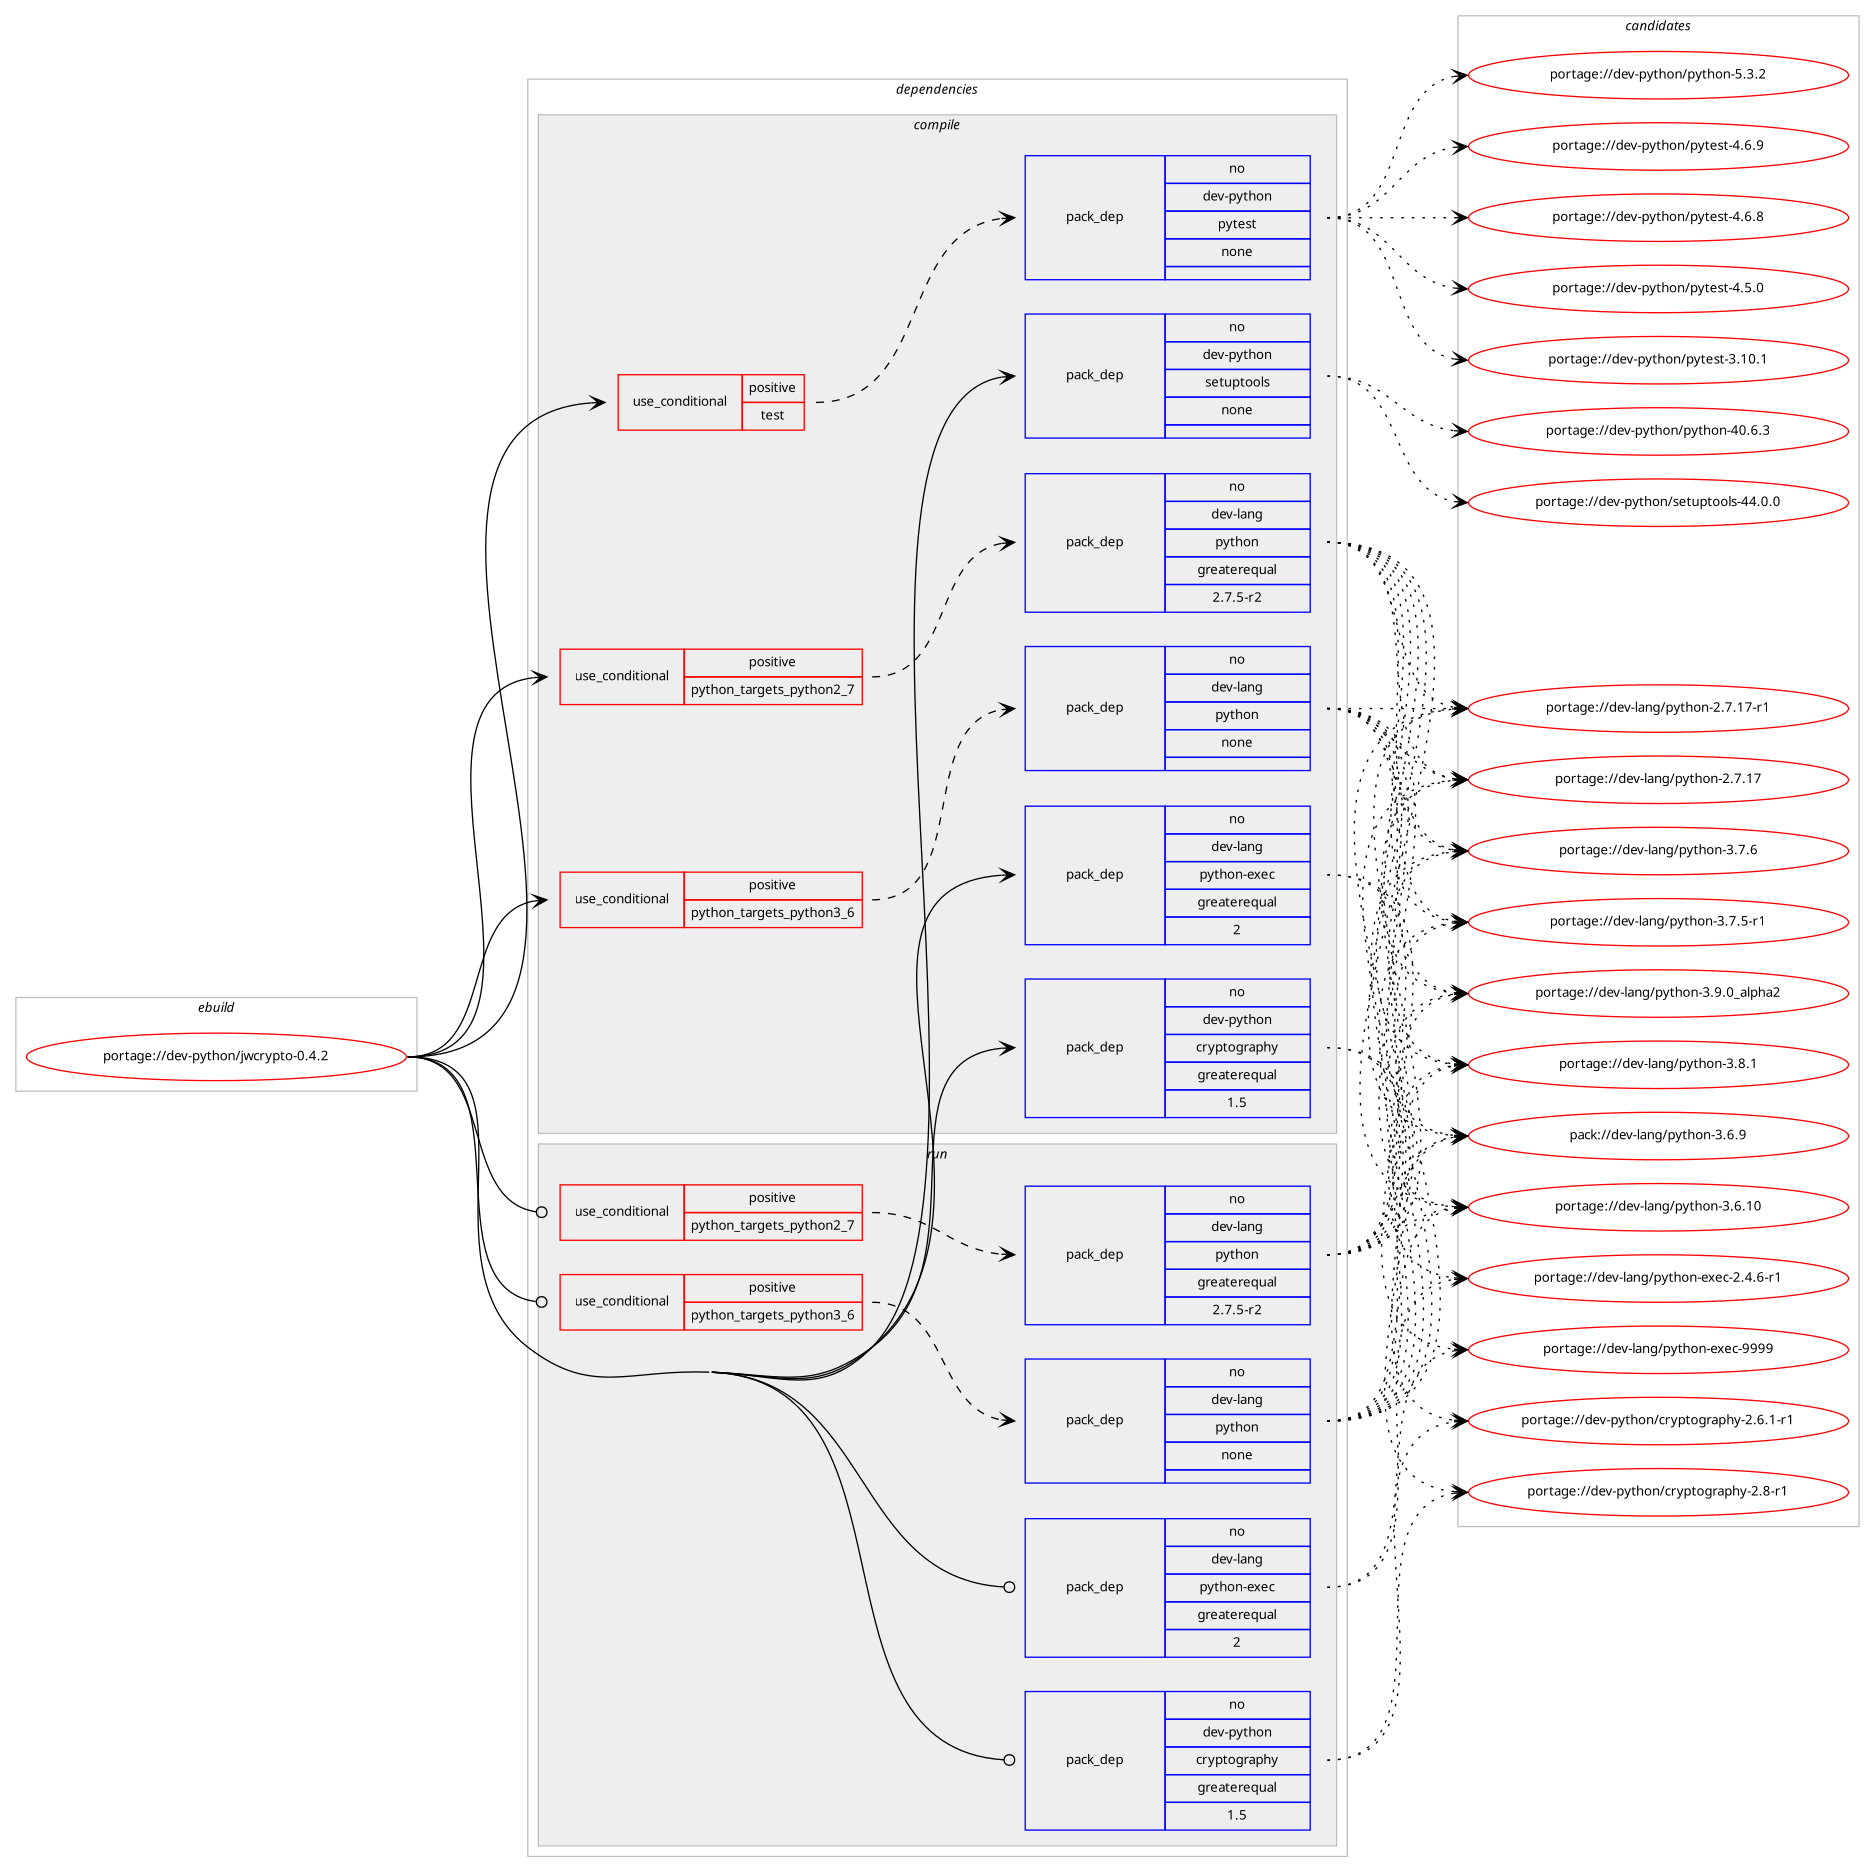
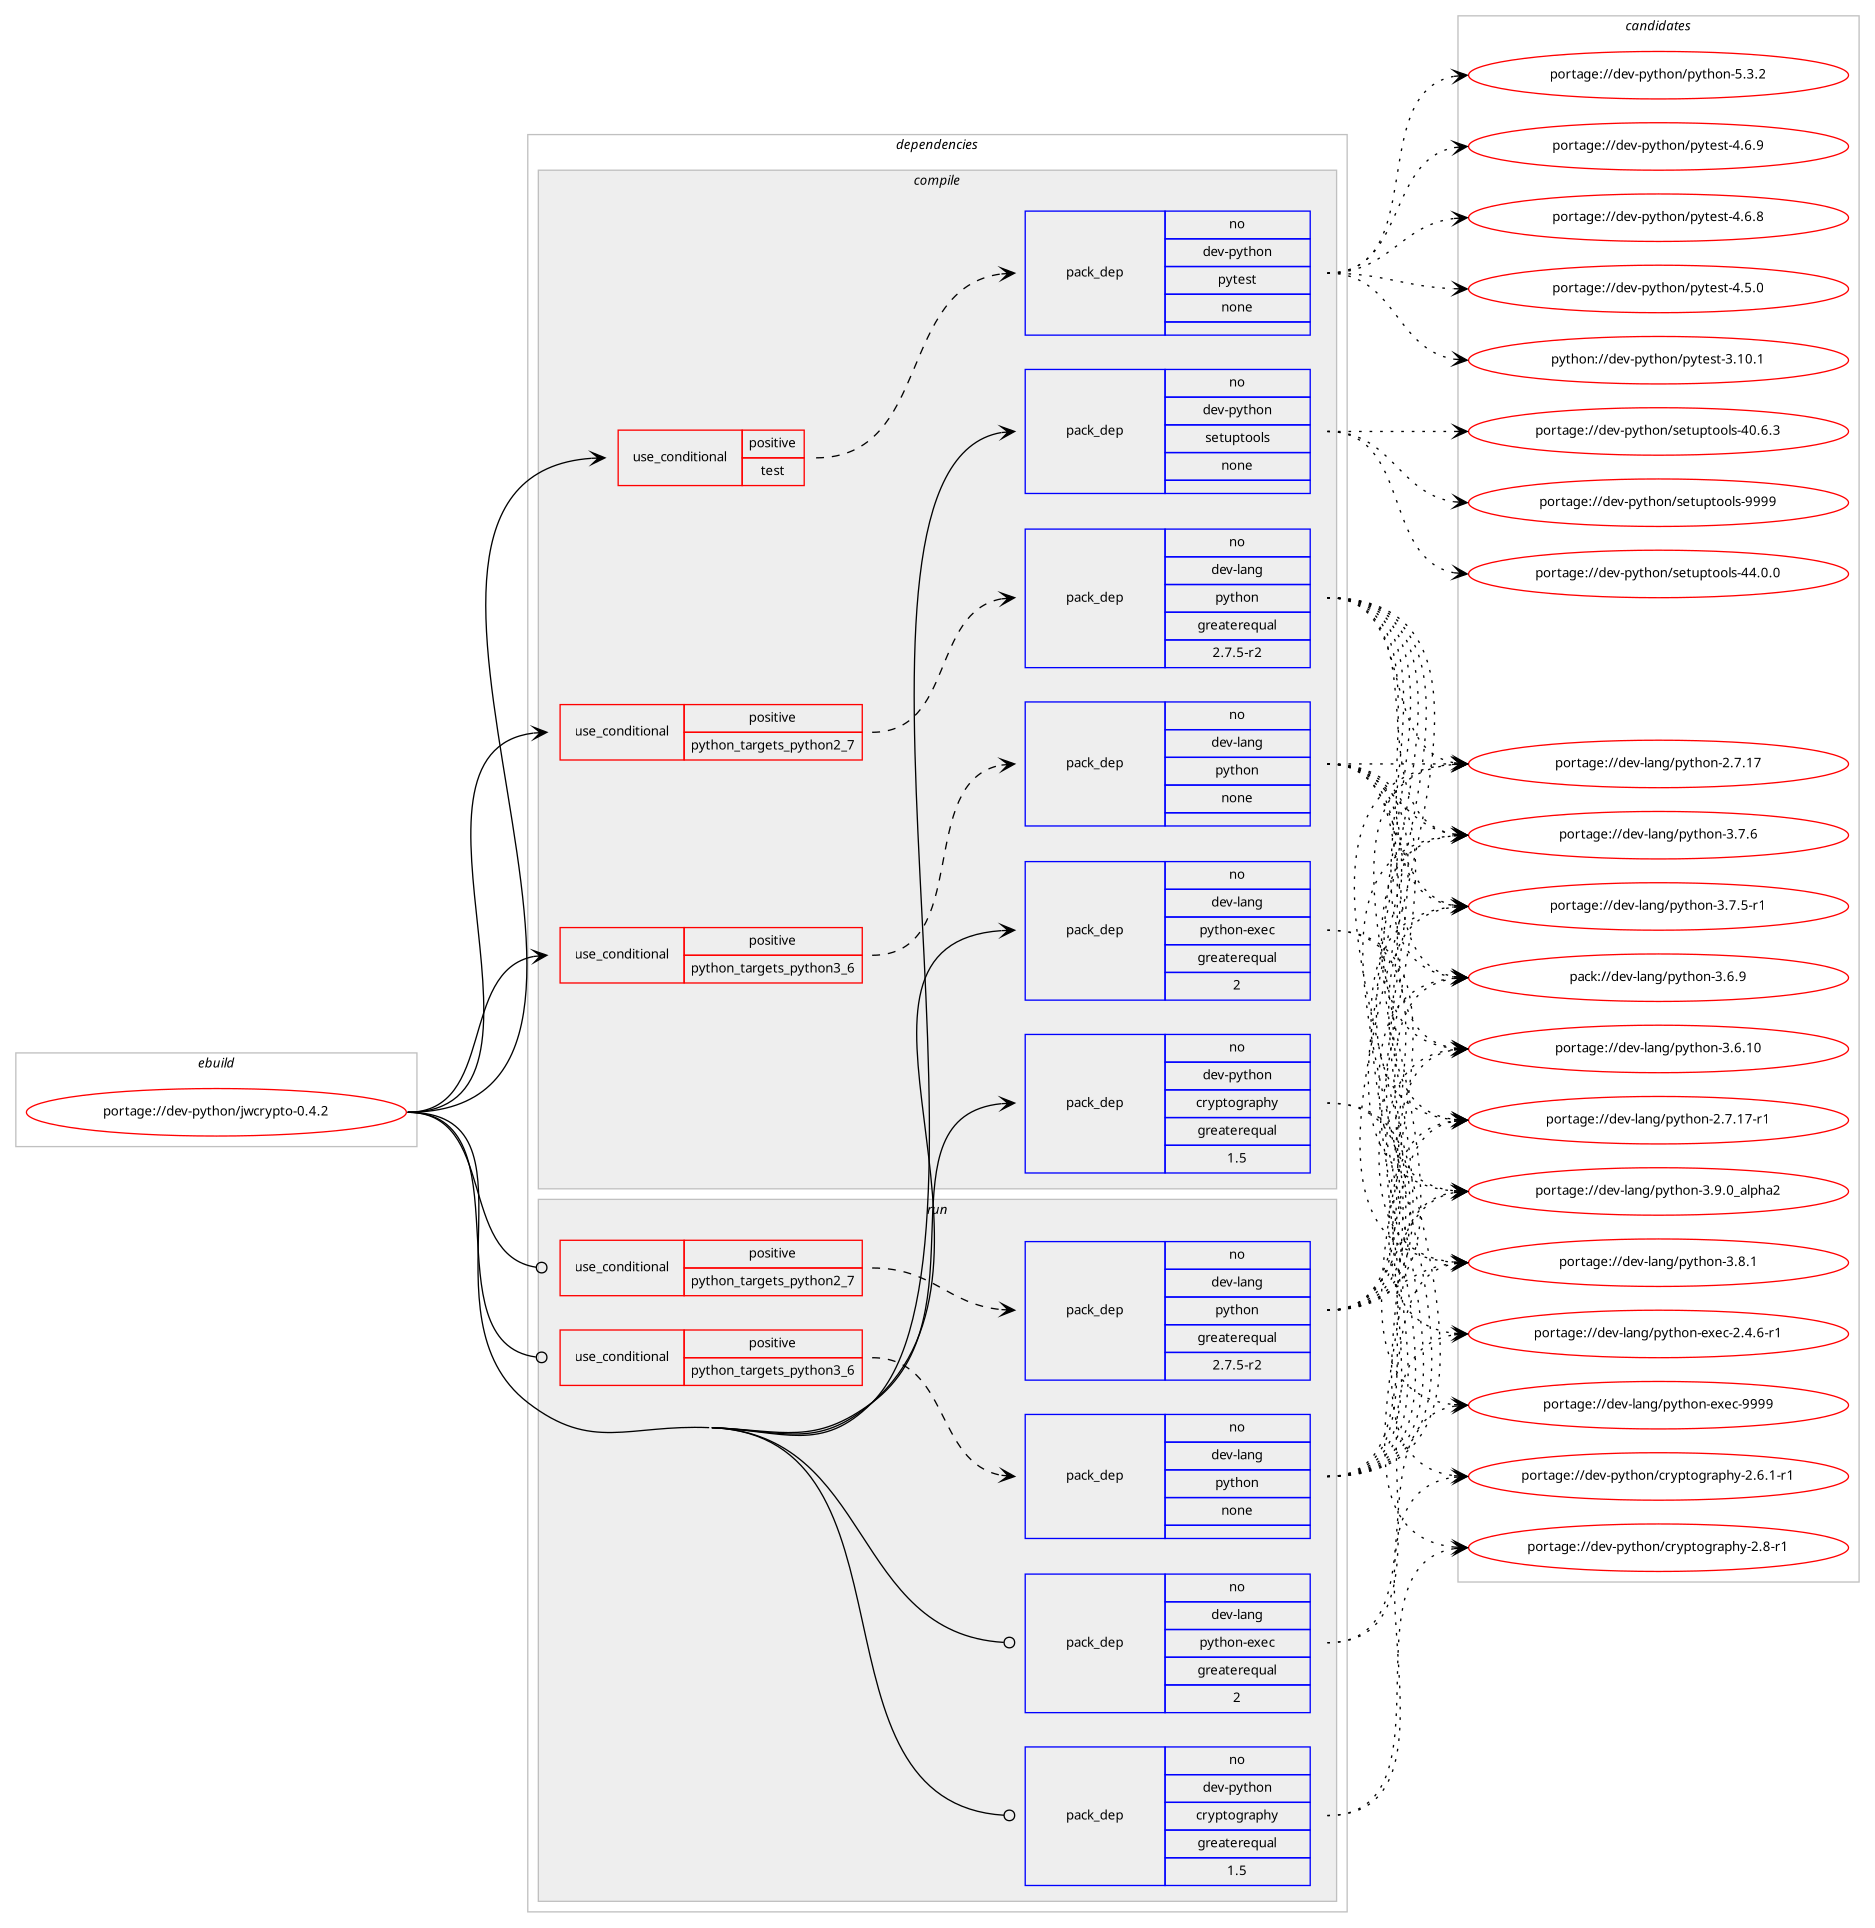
node "portage://dev-python/pytest-3.10.1": label "portage://dev-python/pytest-3.10.1" -> "python://dev-python/pytest-3.10.1"
node "portage://dev-python/python-40.6.3": label "portage://dev-python/python-40.6.3" -> "portage://dev-python/setuptools-40.6.3"
node "portage://dev-python/setuptools-9999": added
